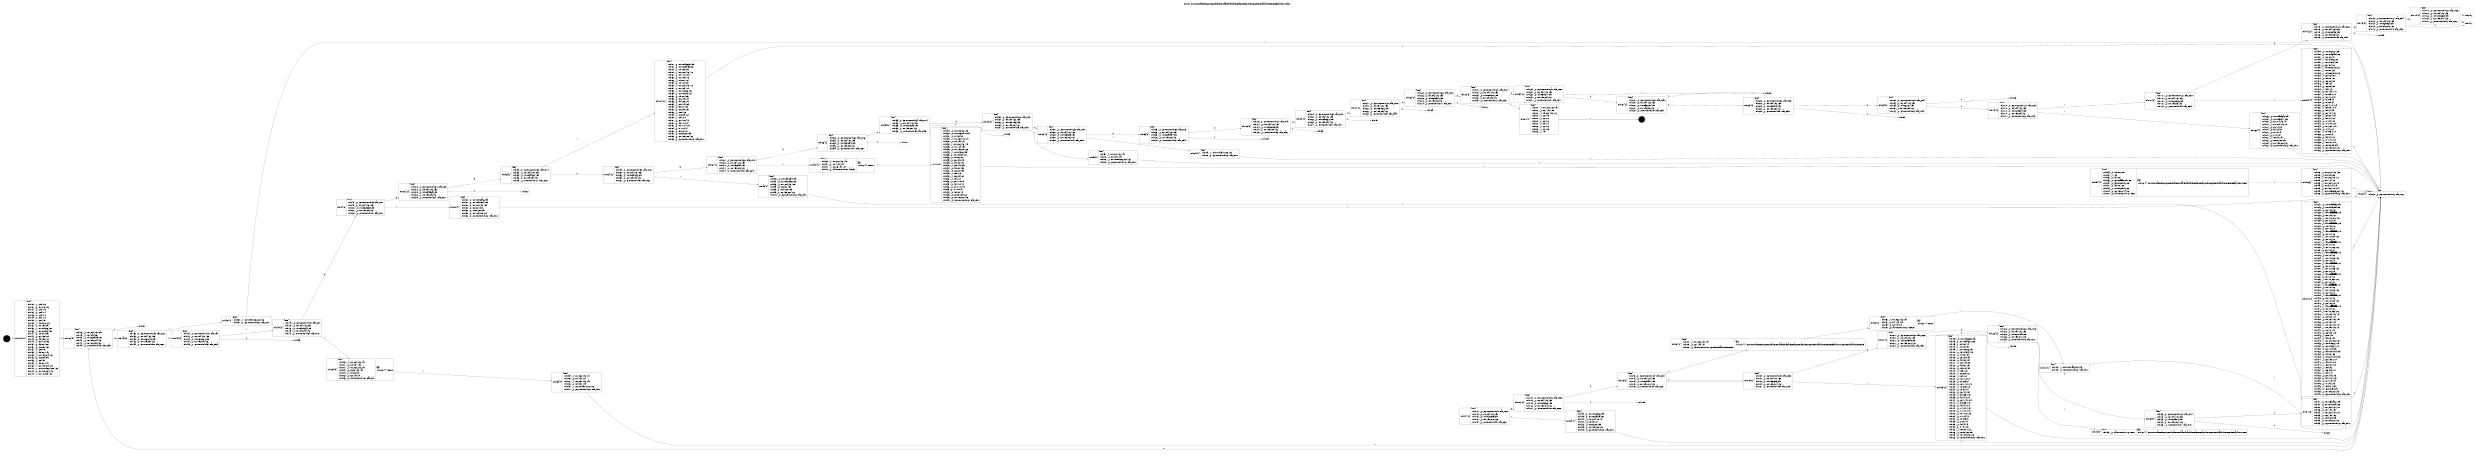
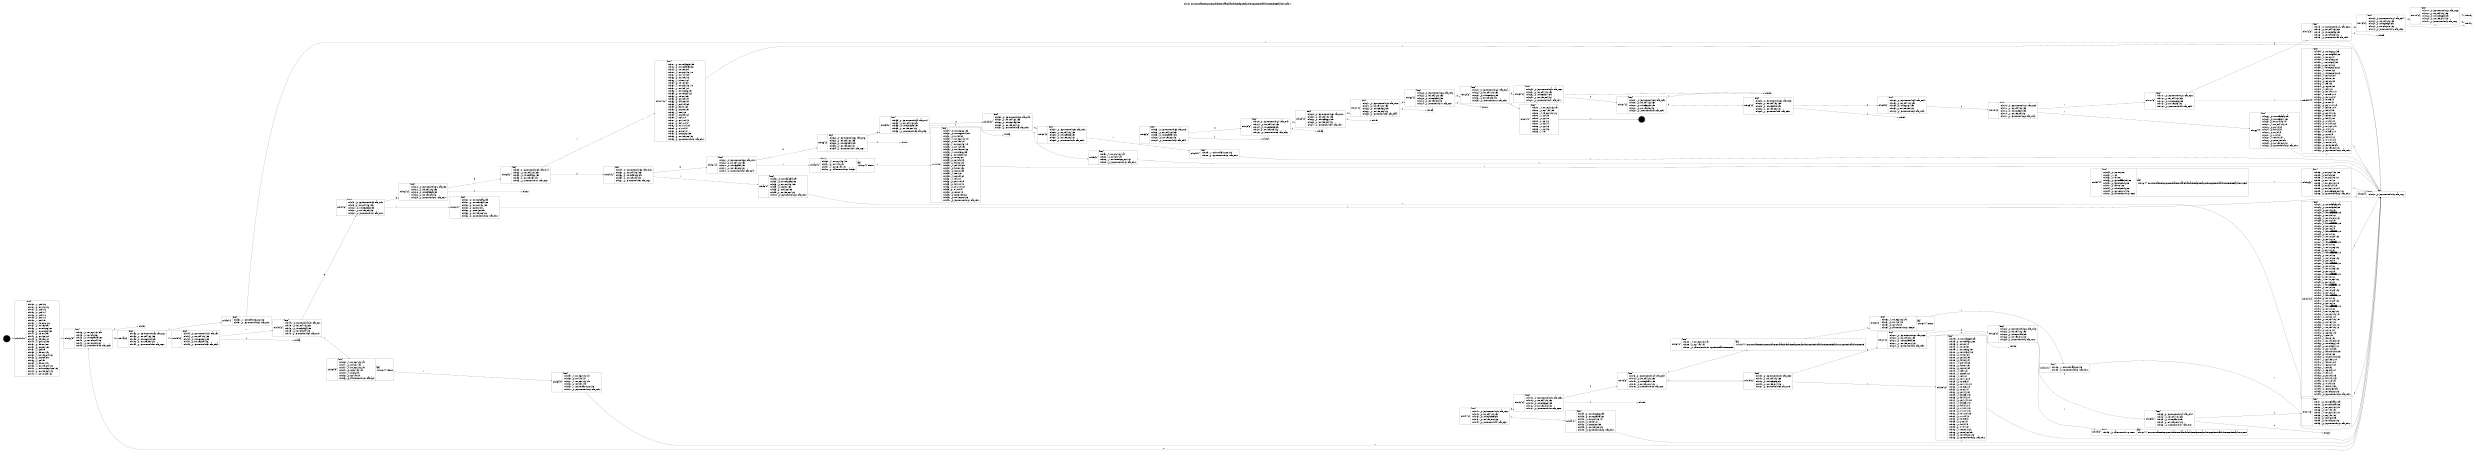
node "0x402069": removed
edge "0x4015d7 [28]" -> "0x4015f3 [28]": removed, label "10"
